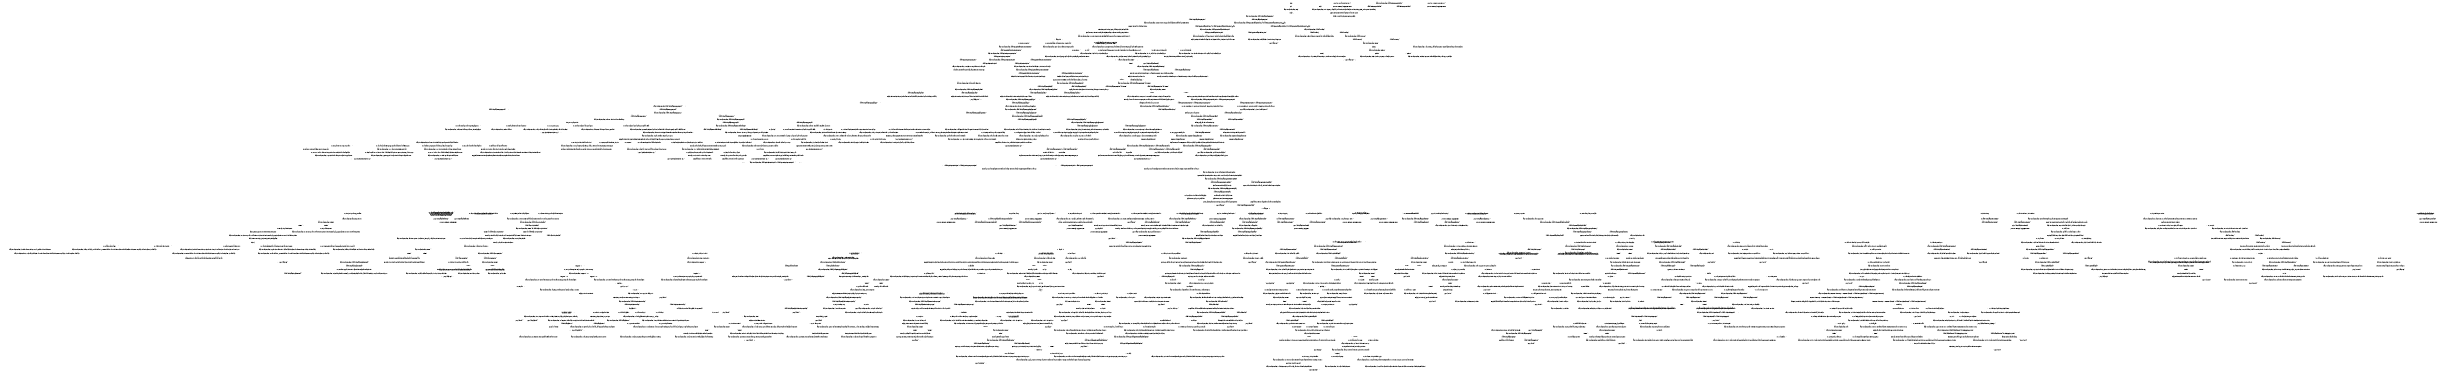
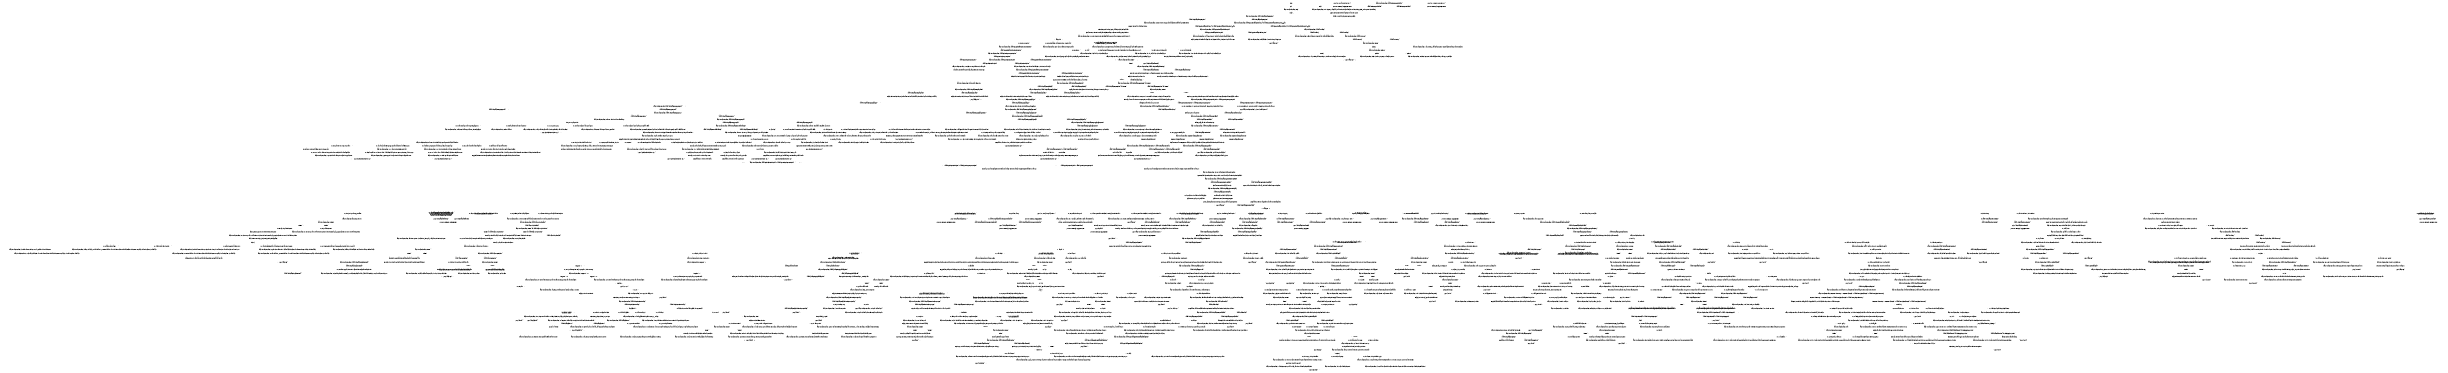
node "Authority: OH YEAH, FEEL THE POWER.": label "Authority: OH YEAH, FEEL THE POWER." -> "Authority: OH YEAH, HEAD THE POWER."
